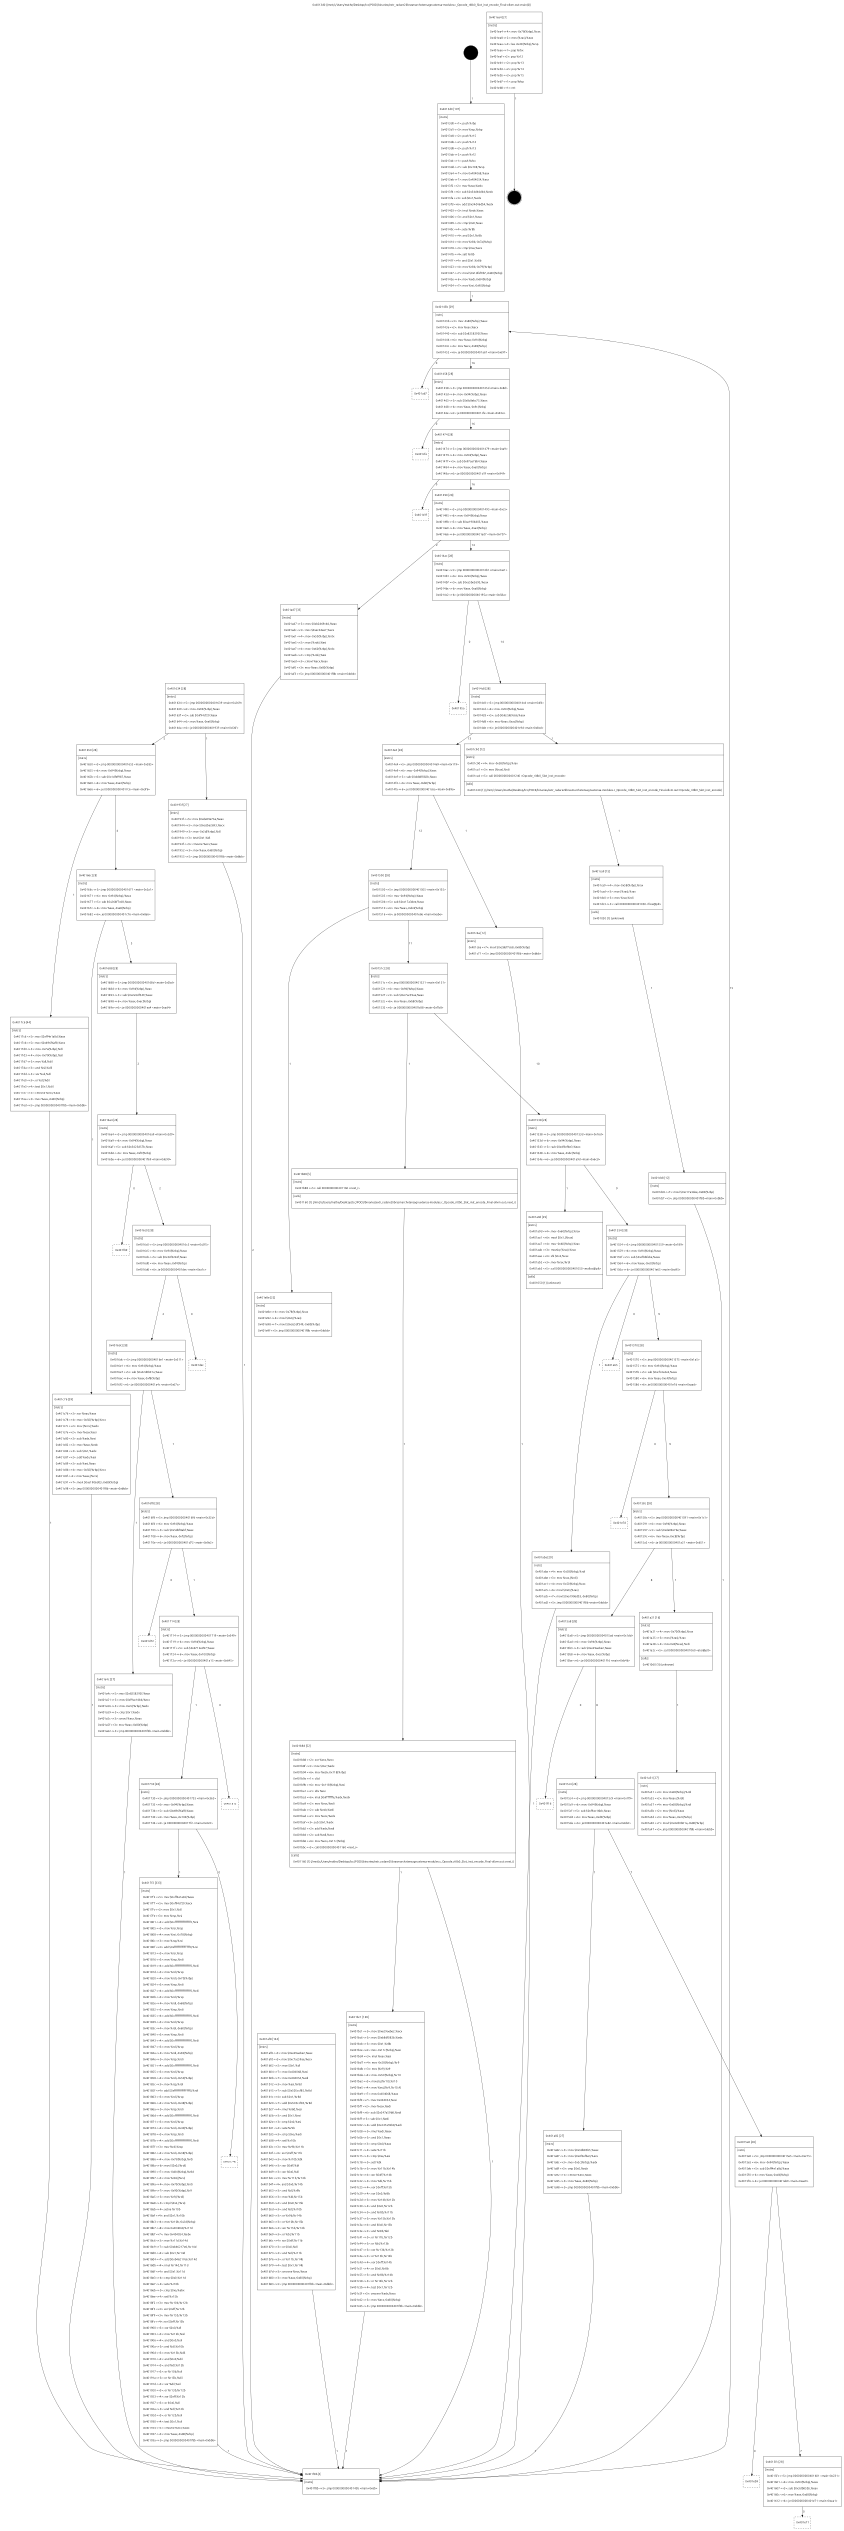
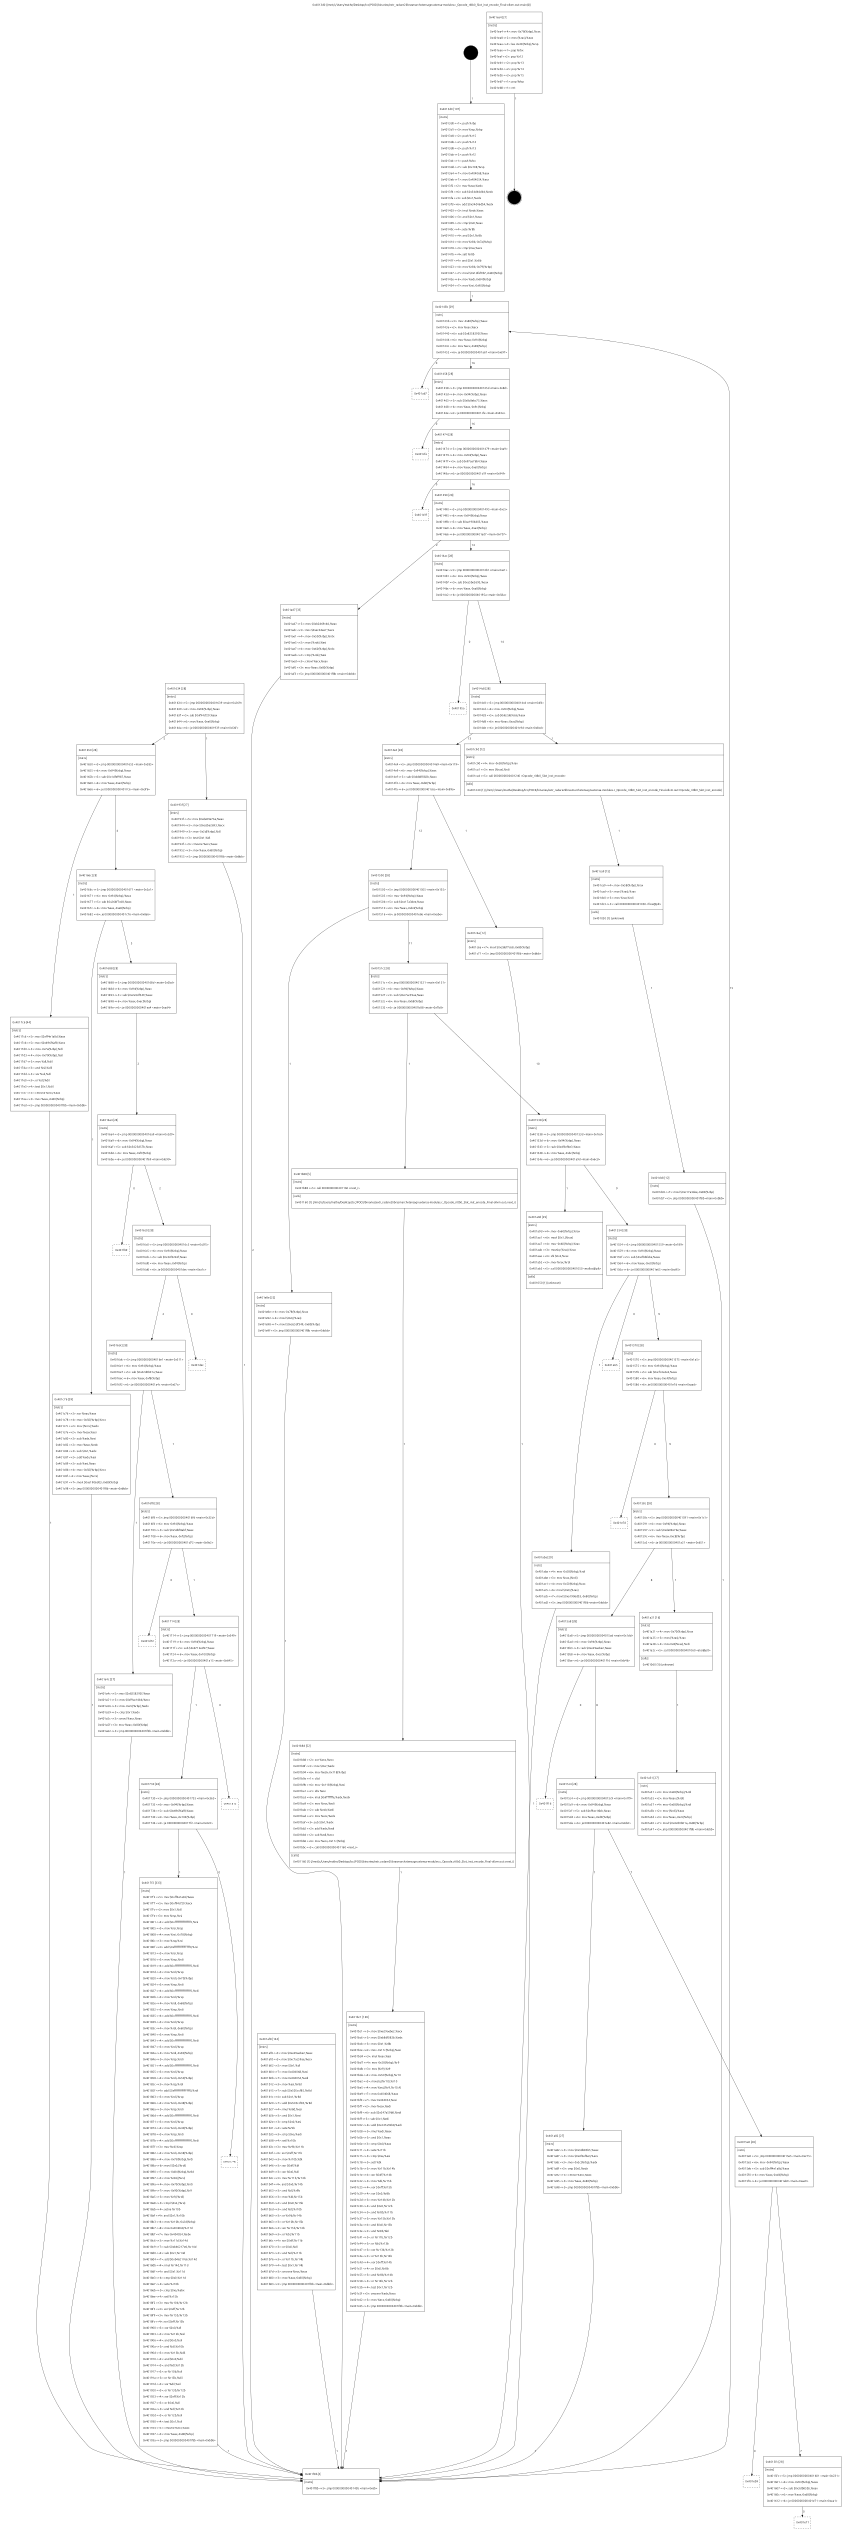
edge "0x401b8d [52]" -> "0x401f8b [5]": now "0x401e8e [22]" -> "0x401f8b [5]"
